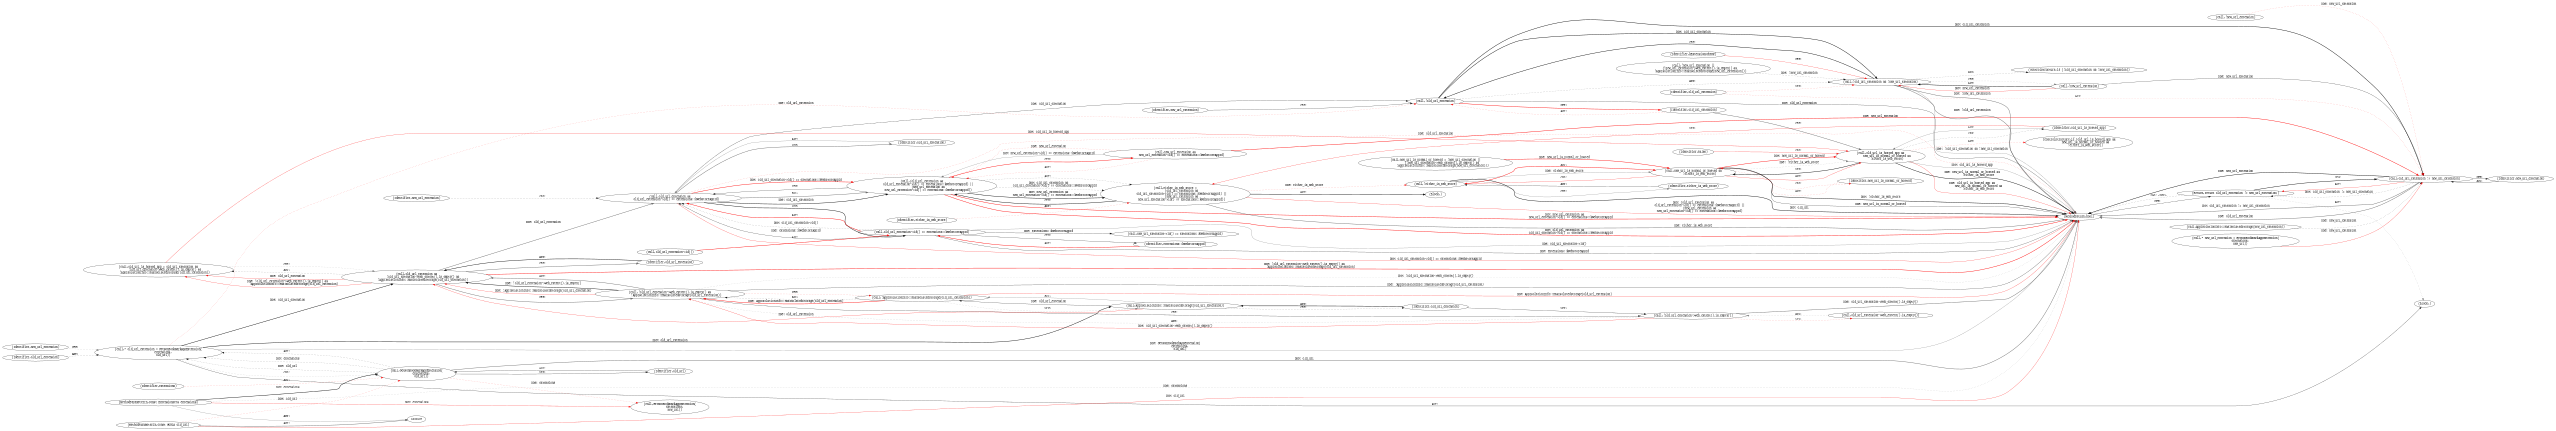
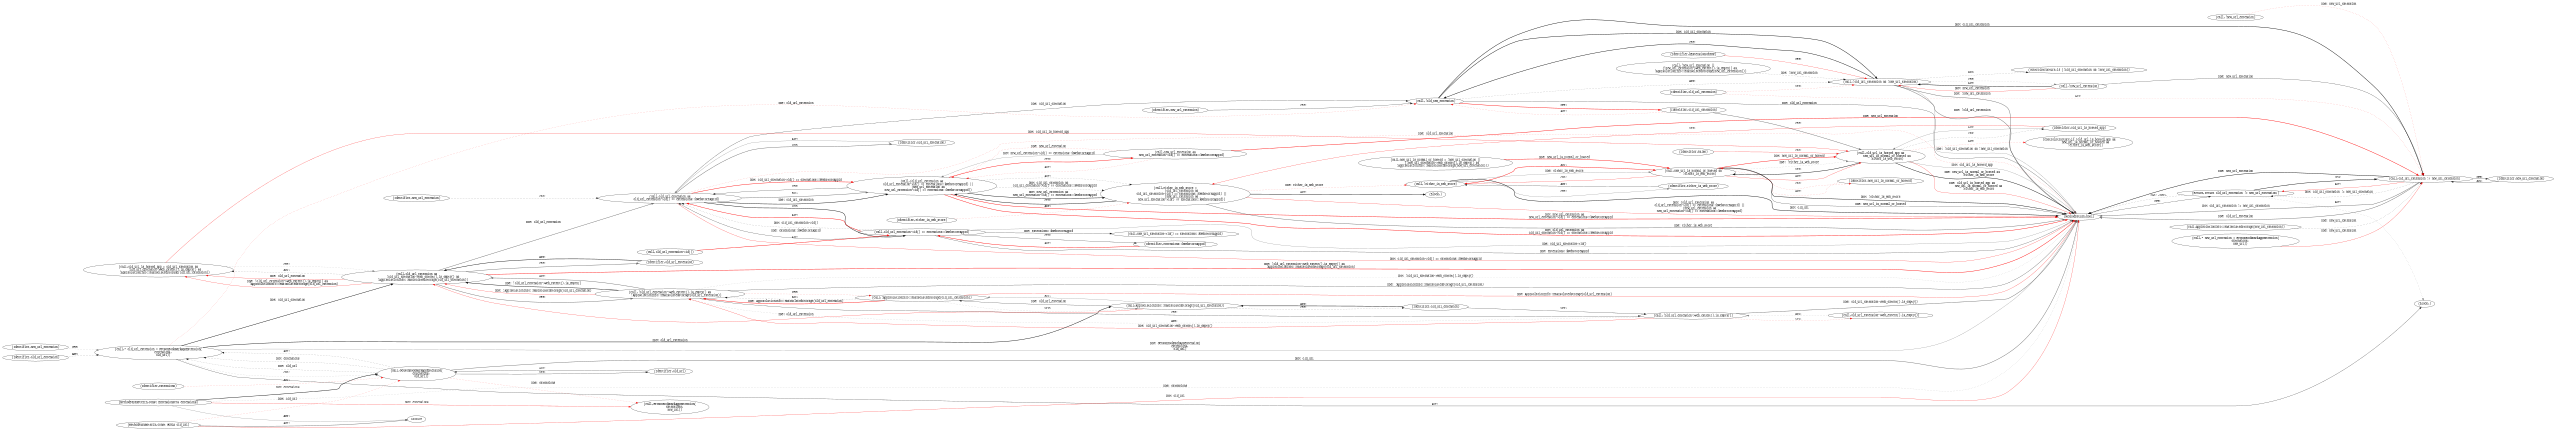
node "(Call,!old_url_extension)": label "(Call,!old_url_extension)" -> "(Call,!old_new_extension)"
